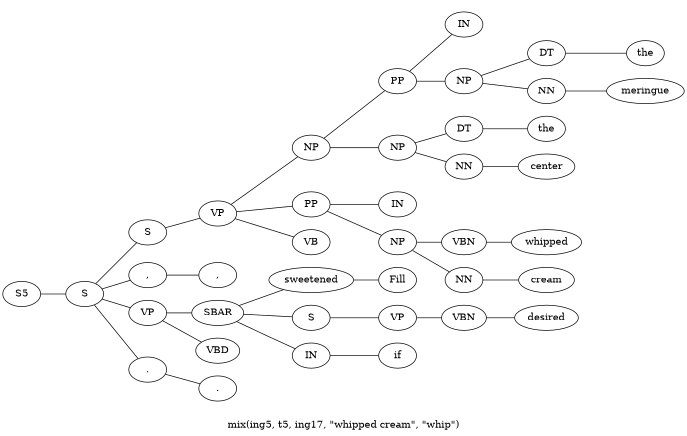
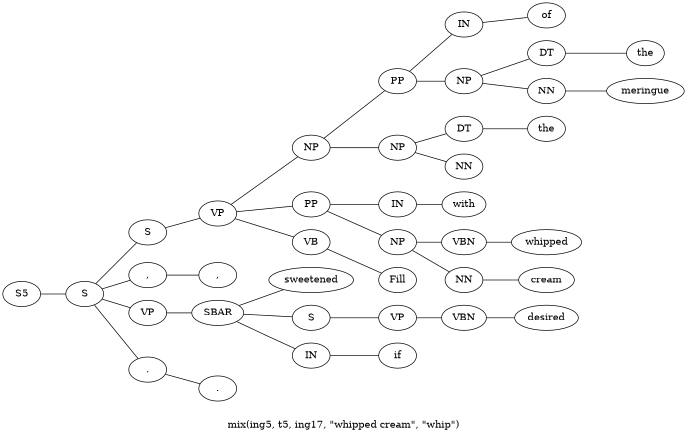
node "of": added
node "center": removed
node "with": added
edge "sweetened" -- "Fill": now "VB" -- "Fill"
node "VBD": removed
